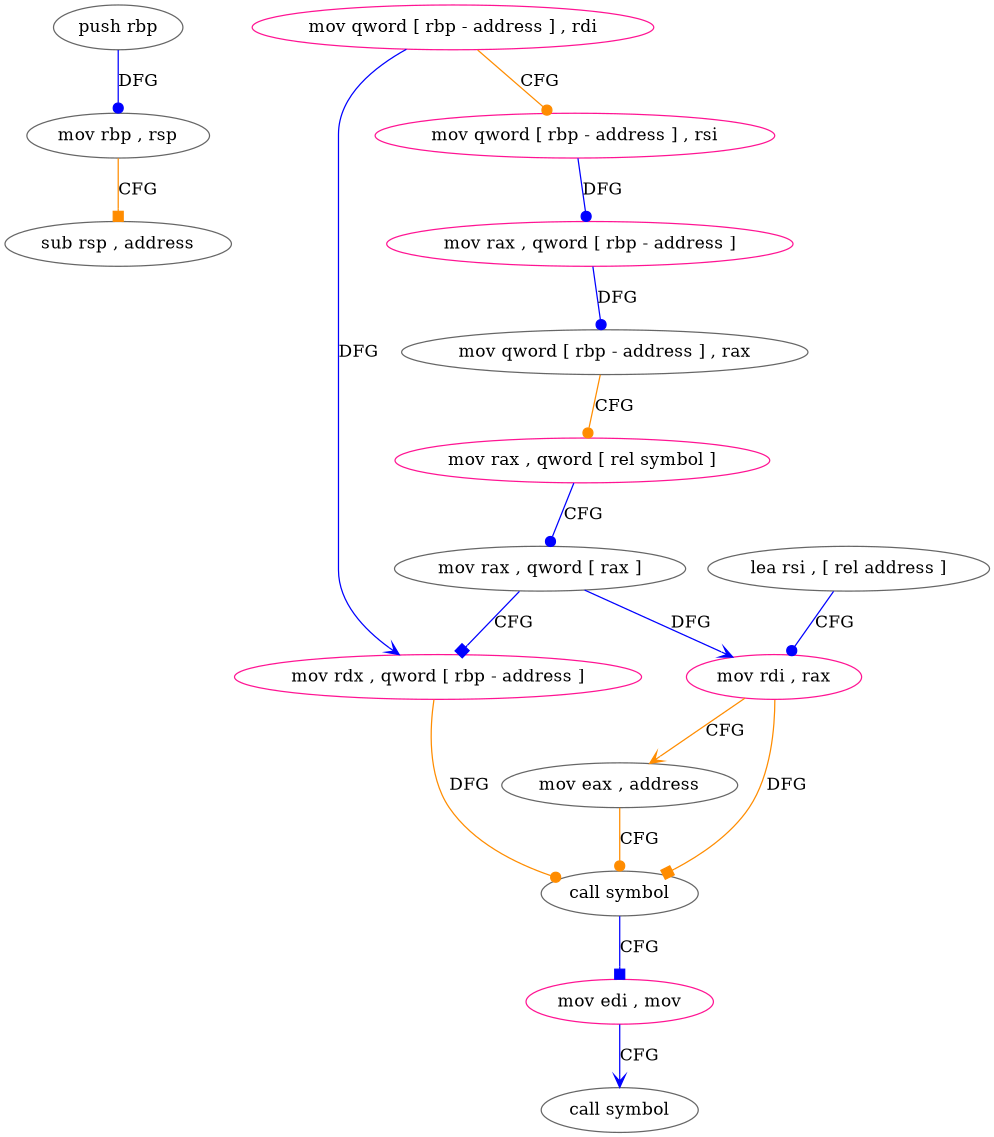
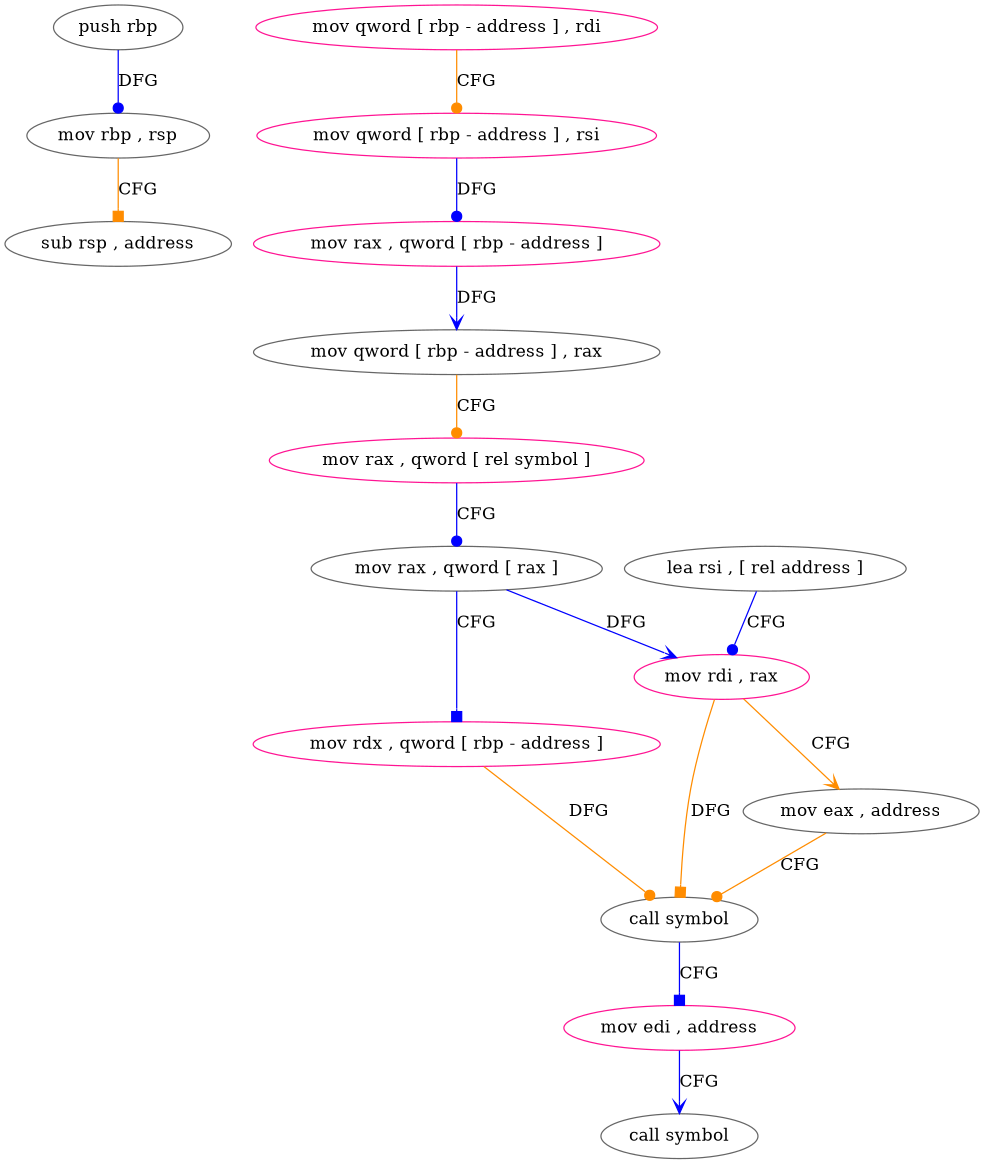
edge "mov rax , qword [ rbp - address ]" -> "mov qword [ rbp - address ] , rax": arrowhead dot -> vee
edge "mov qword [ rbp - address ] , rdi" -> "mov rdx , qword [ rbp - address ]": removed, label "DFG"
node "mov edi , mov": label "mov edi , mov" -> "mov edi , address"
